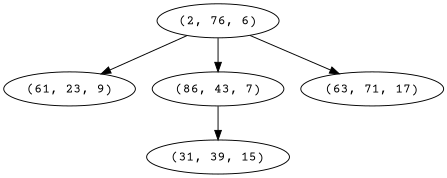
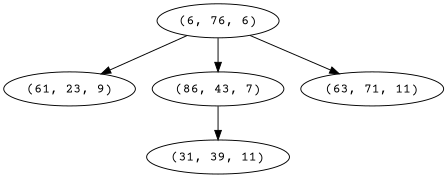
node "(2, 76, 6)": label "(2, 76, 6)" -> "(6, 76, 6)"
node "(63, 71, 17)": label "(63, 71, 17)" -> "(63, 71, 11)"
node "(31, 39, 15)": label "(31, 39, 15)" -> "(31, 39, 11)"
